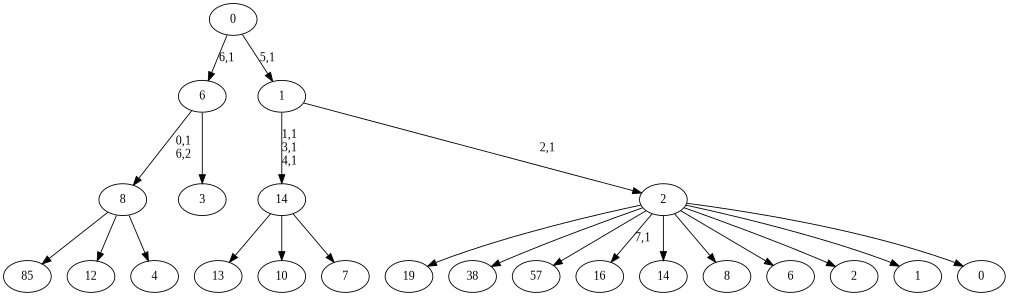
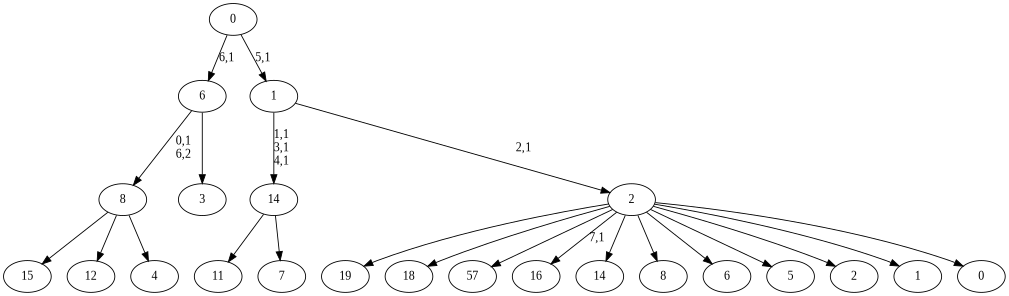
node "85": label "85" -> "15"
node "13": removed
node "10": label "10" -> "11"
node "38": label "38" -> "18"
node "5": added
